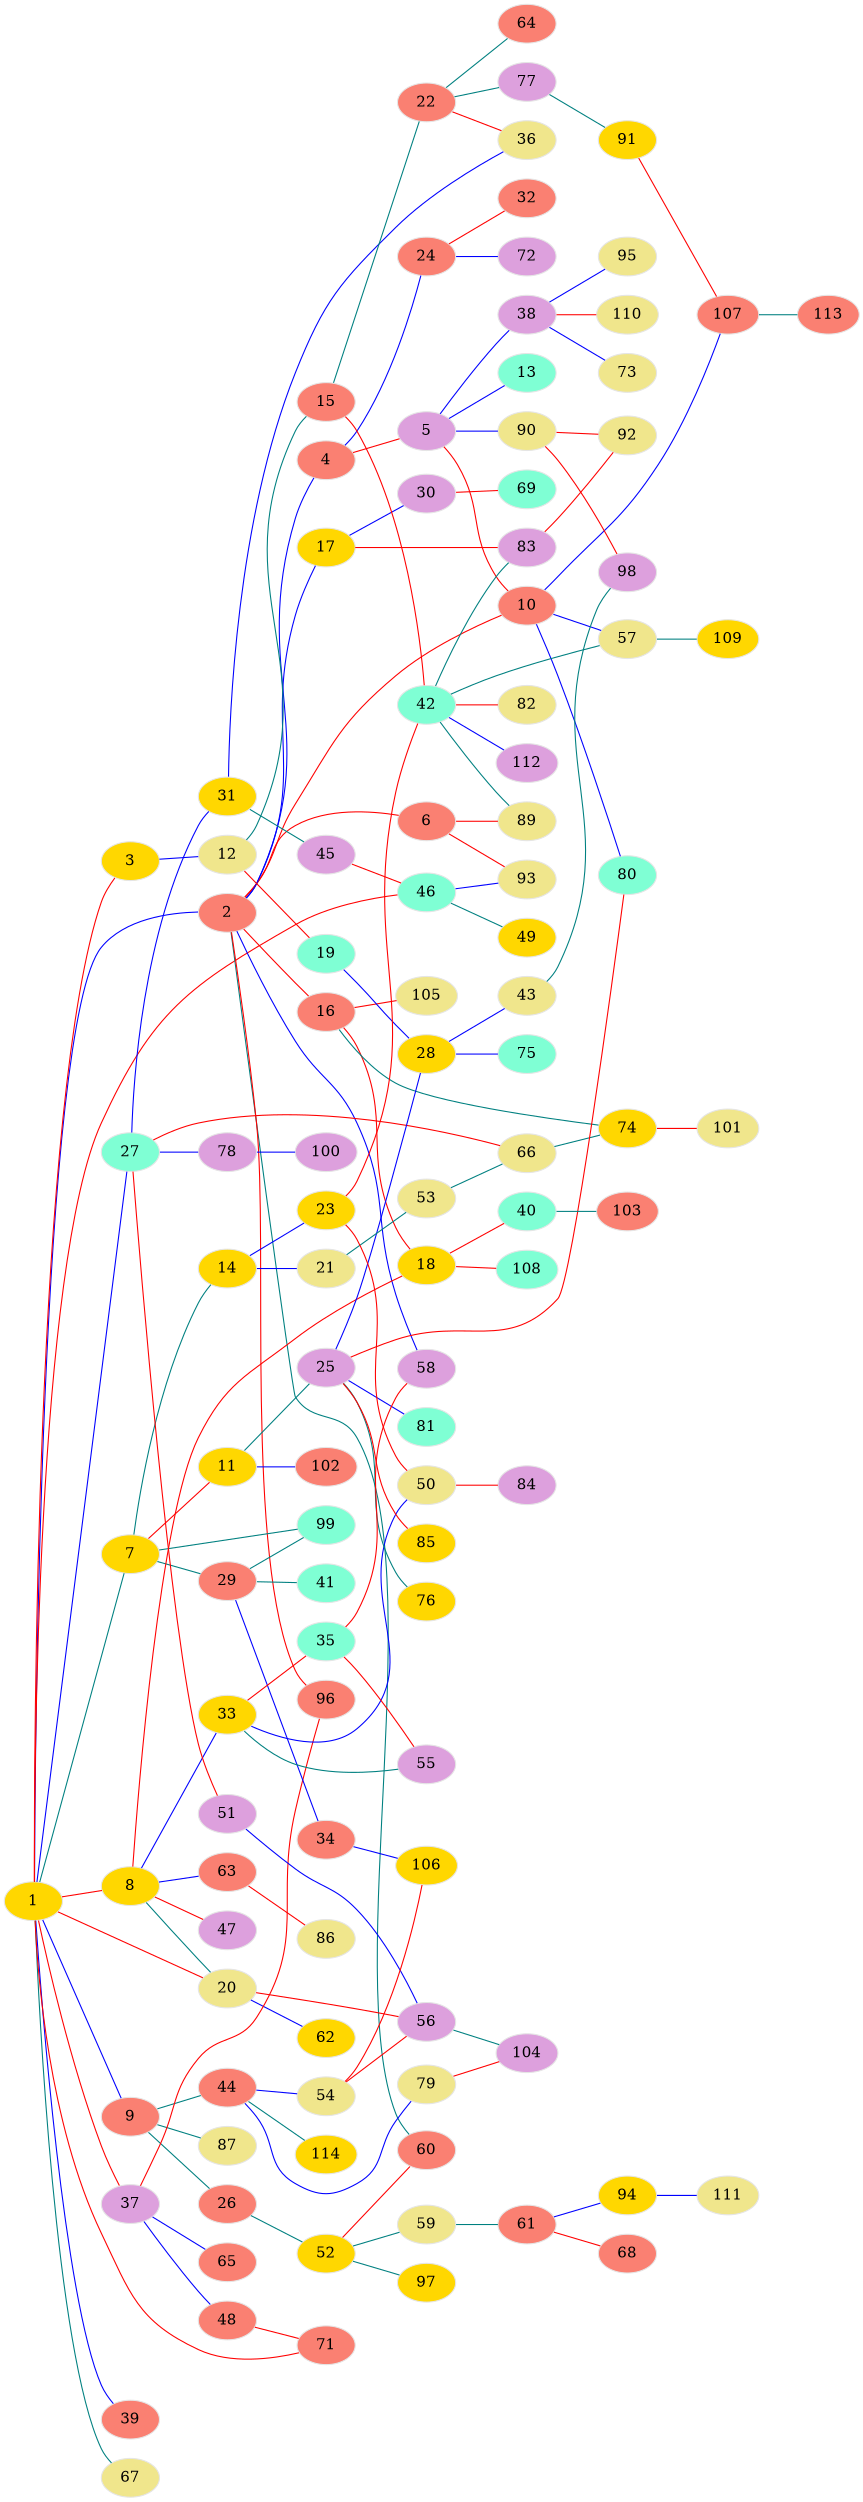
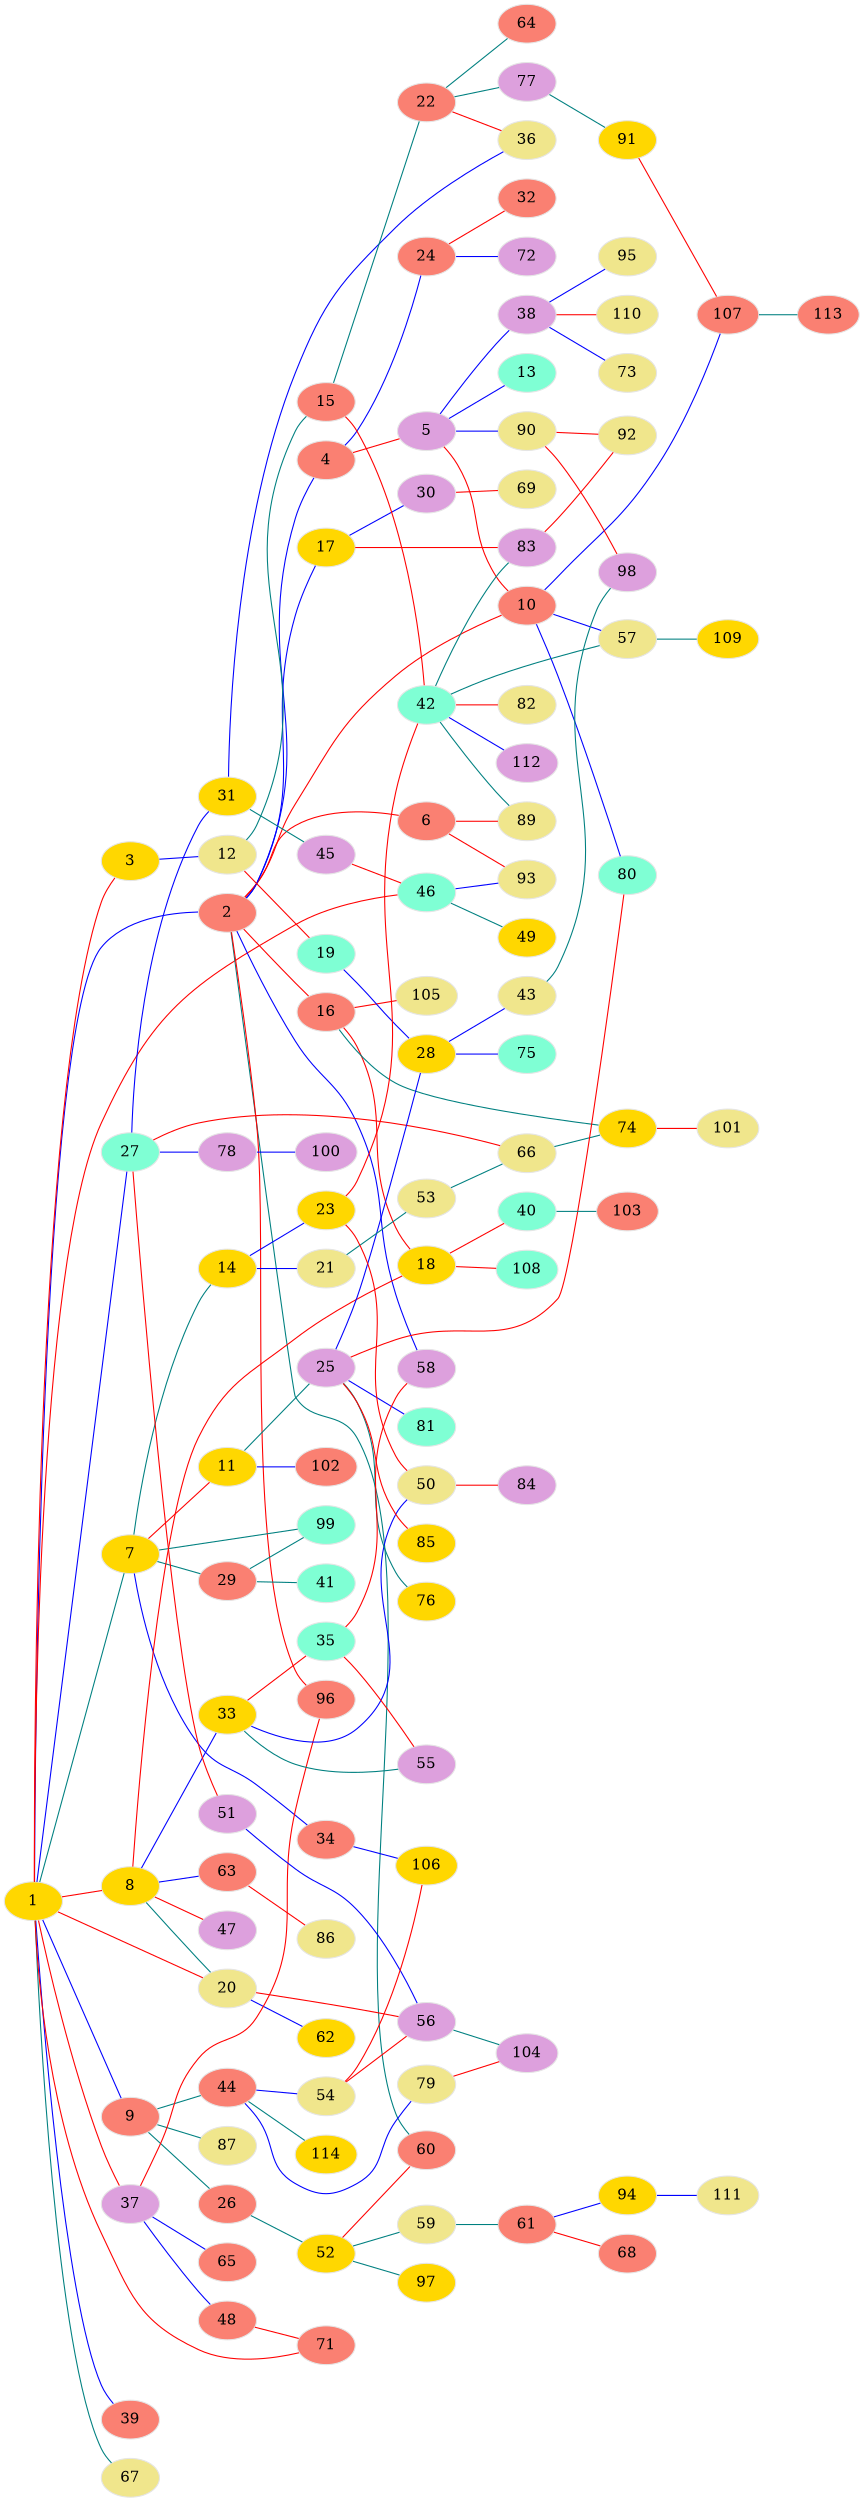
node "69": fillcolor aquamarine -> khaki
edge "29" -- "34": now "7" -- "34"
